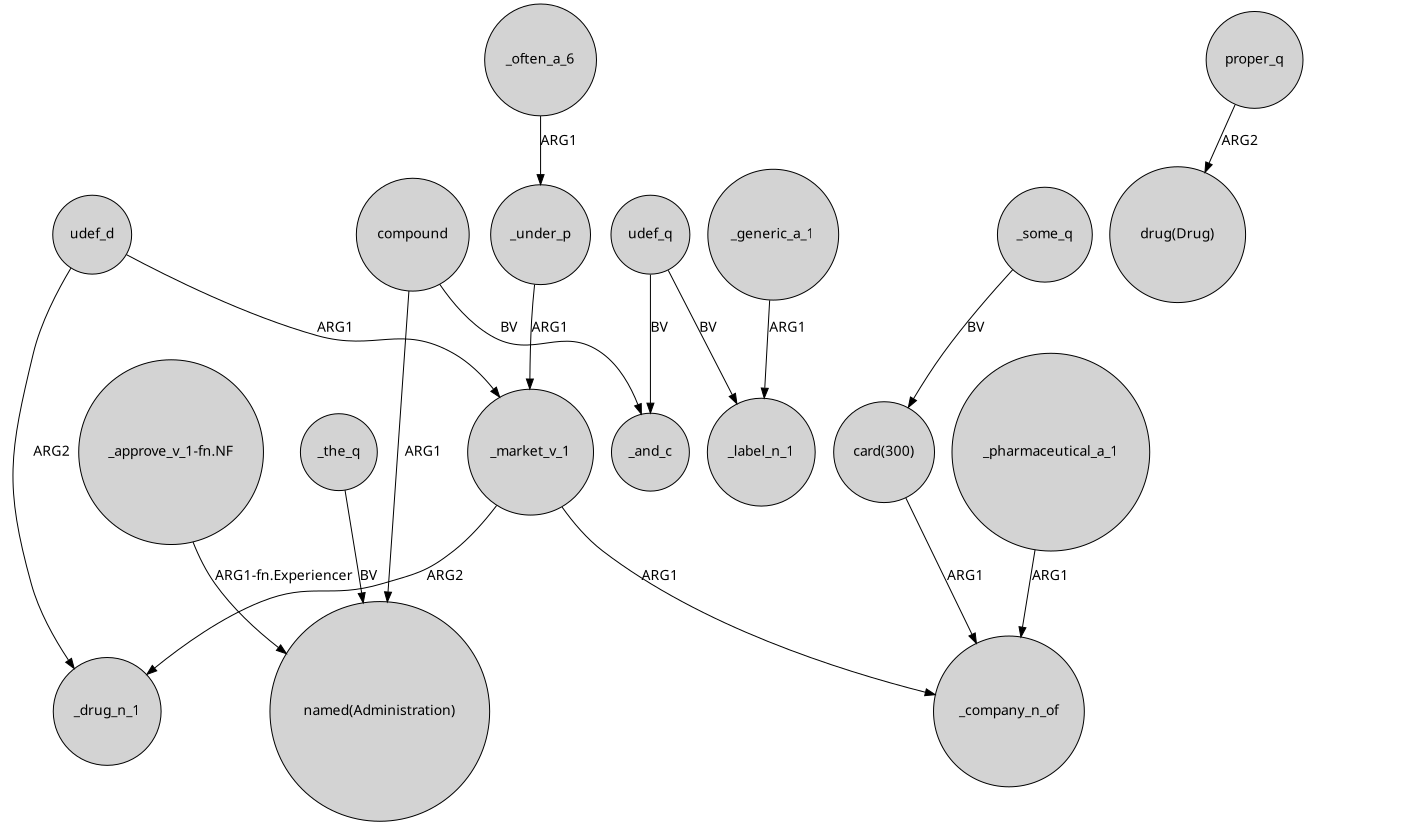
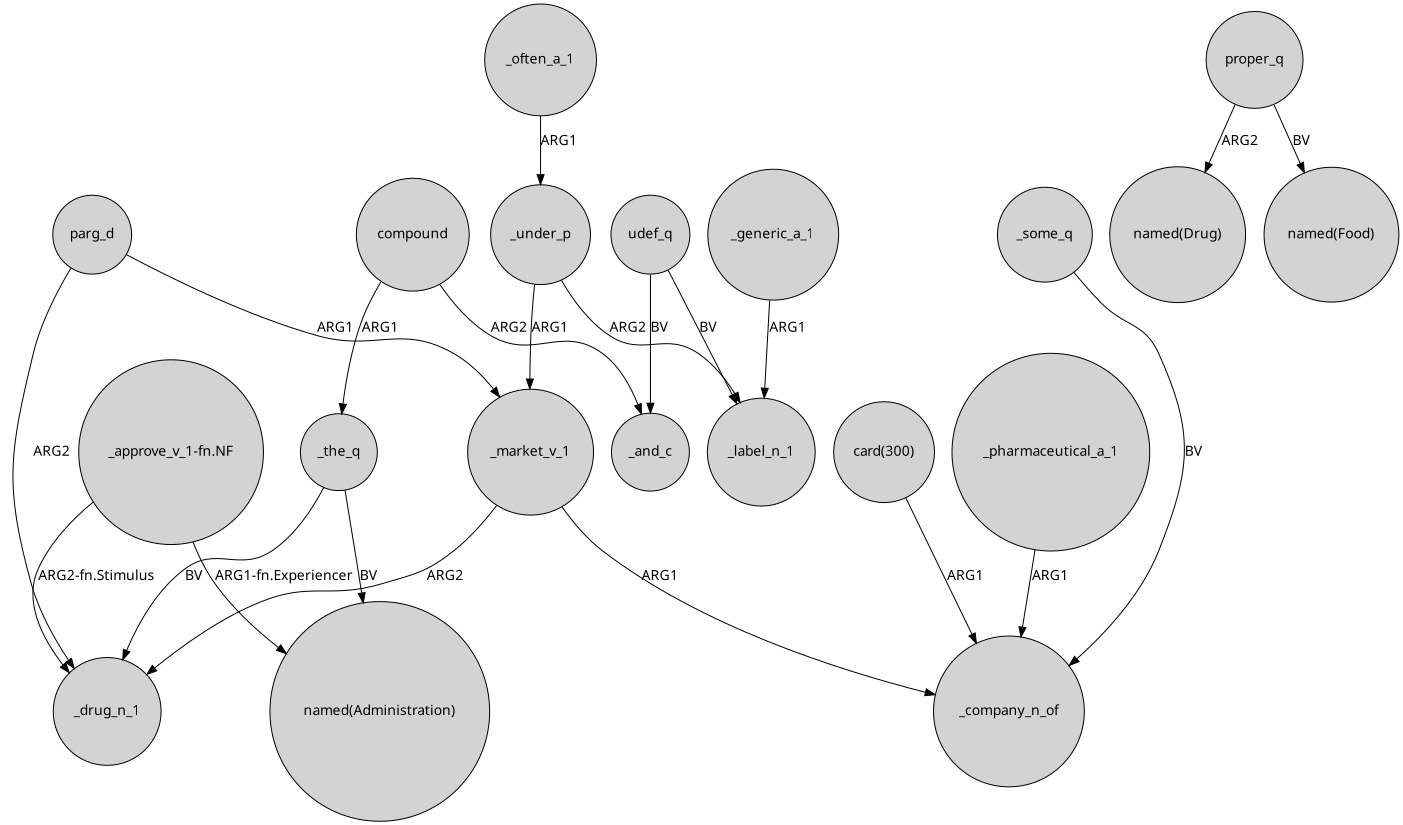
node "_often_a_6": label "_often_a_6" -> "_often_a_1"
node "udef_d": label "udef_d" -> "parg_d"
node "drug(Drug)": label "drug(Drug)" -> "named(Drug)"
node "named(Food)": added
edge "compound" -> "_and_c": label "BV" -> "ARG2"
edge "_some_q" -> "card(300)": now "_some_q" -> "_company_n_of"
edge "_under_p" -> "_label_n_1": added, label "ARG2"
edge "compound" -> "named(Administration)": now "compound" -> "_the_q"
edge "_the_q" -> "_drug_n_1": added, label "BV"
edge "_approve_v_1-fn.NF" -> "_drug_n_1": added, label "ARG2-fn.Stimulus"
